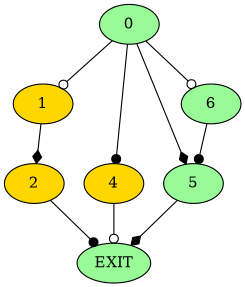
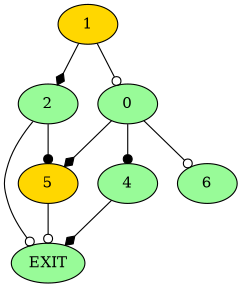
edge "0" -> "1": reversed
edge "6" -> "5": now "2" -> "5"
node "2": fillcolor gold -> palegreen
node "4": fillcolor gold -> palegreen
node "5": fillcolor palegreen -> gold
edge "5" -> "EXIT": arrowhead diamond -> odot
edge "4" -> "EXIT": arrowhead odot -> diamond
edge "2" -> "EXIT": arrowhead dot -> odot
